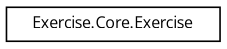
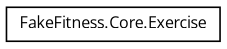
node "Exercise.Core.Exercise": label "Exercise.Core.Exercise" -> "FakeFitness.Core.Exercise"
